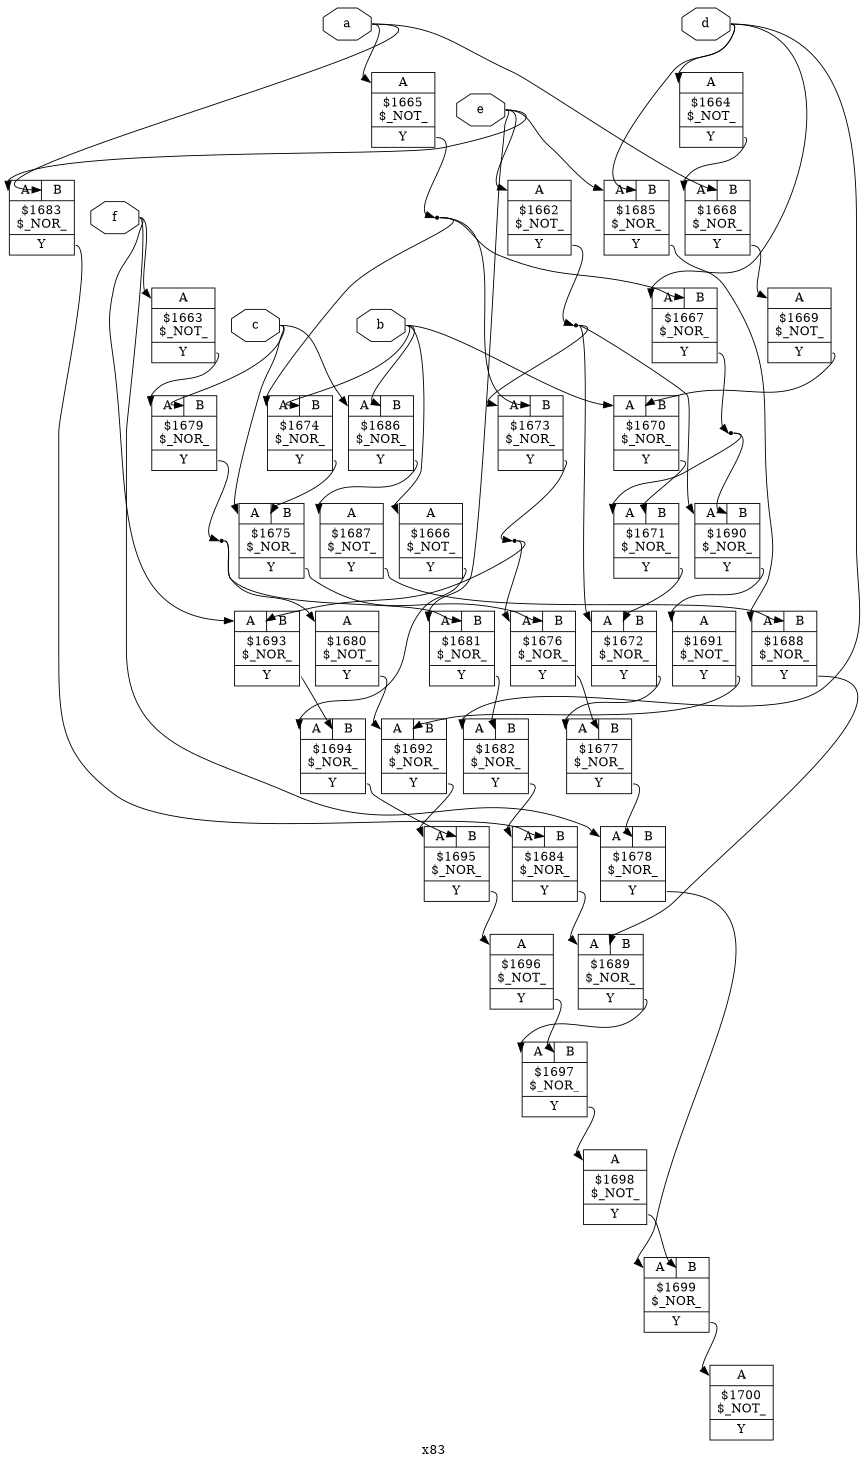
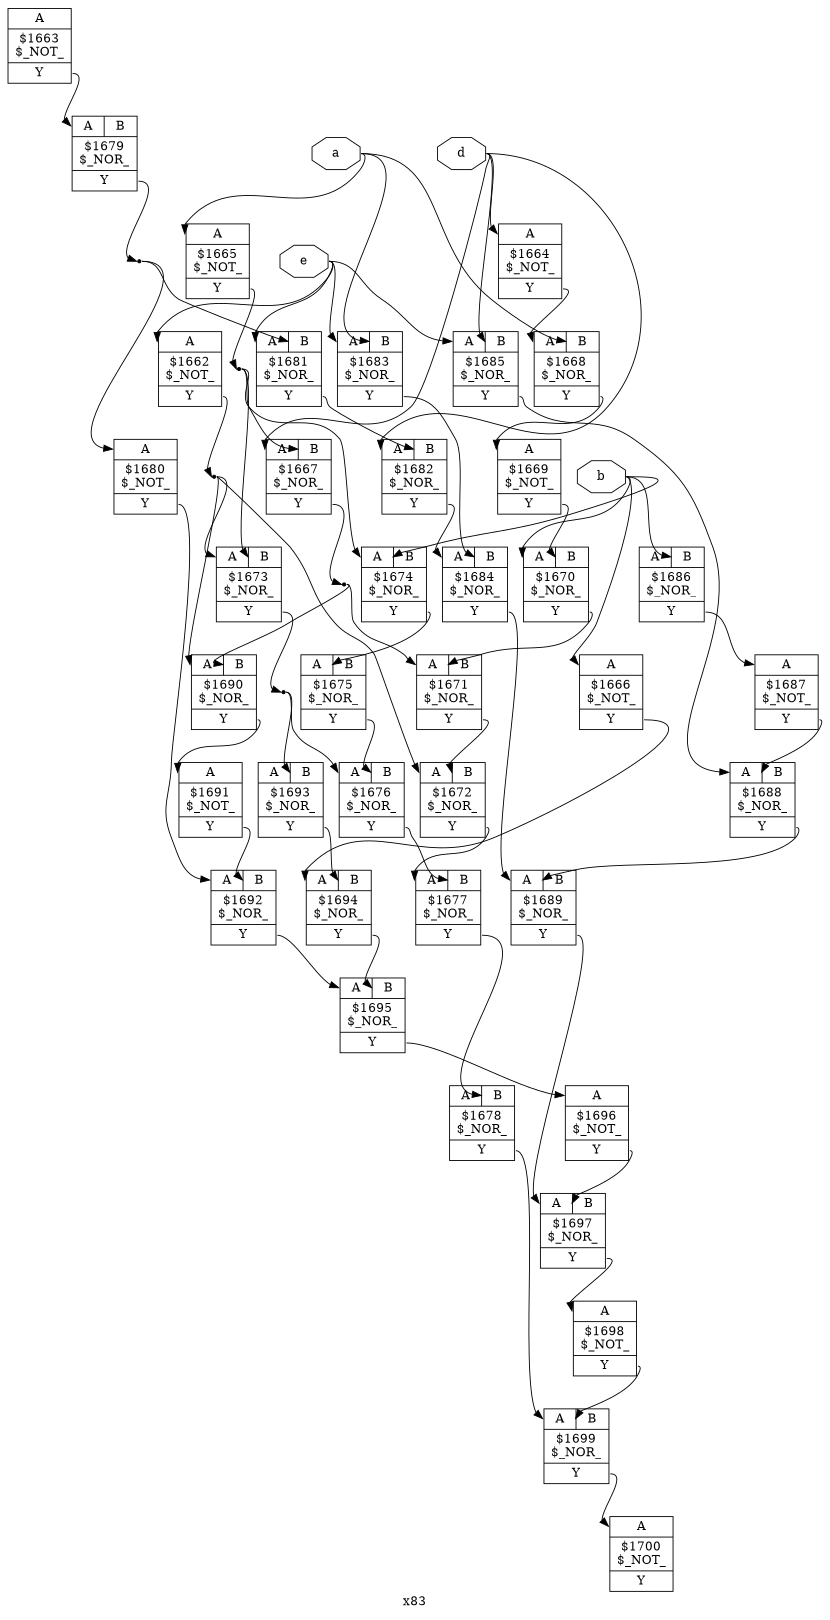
node "f": removed
node "c": removed
